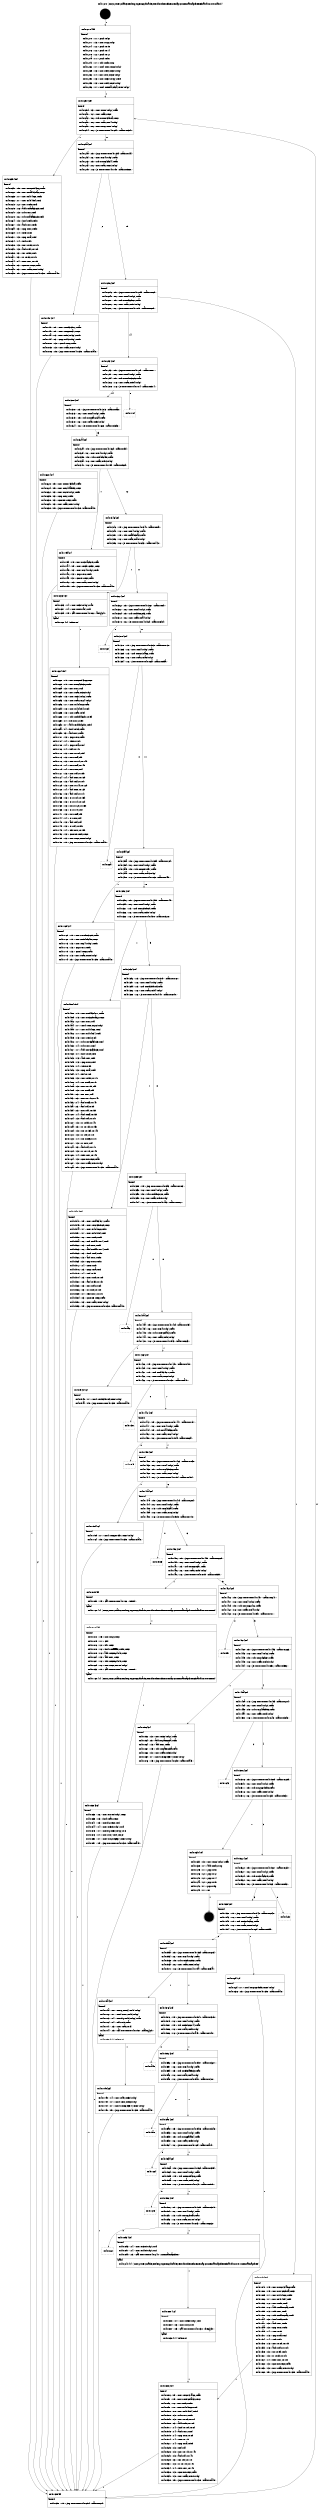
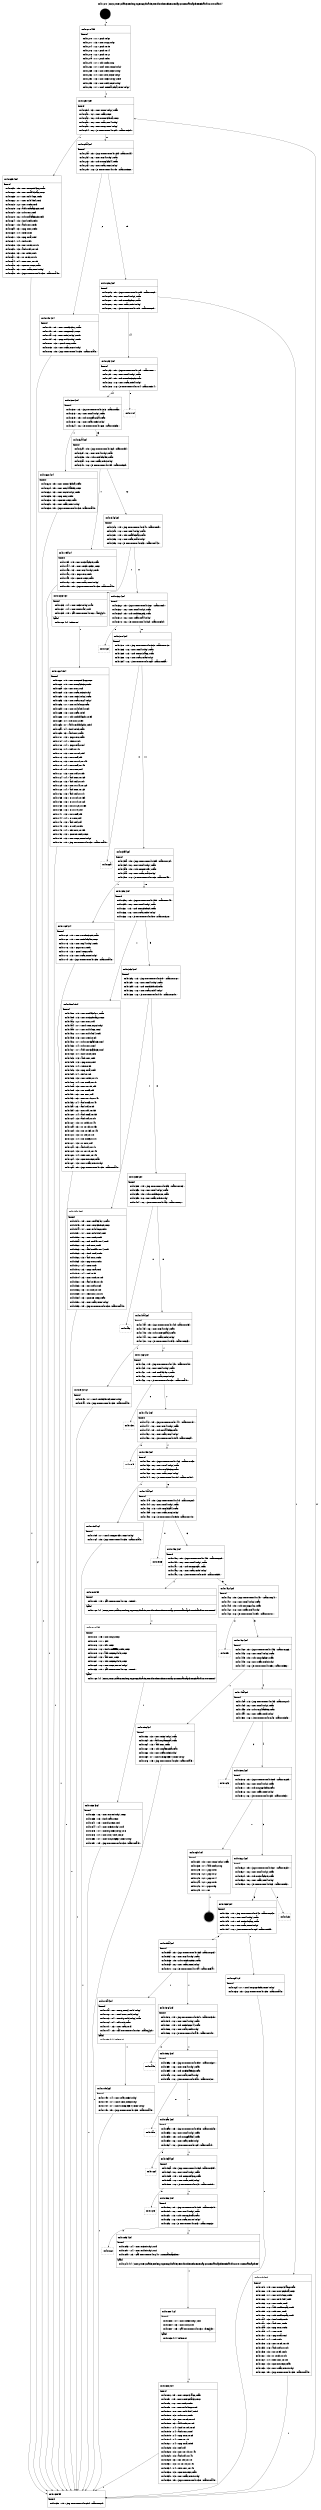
edge "0x40130e [28]" -> "0x401628 [27]": added, label "1"
edge "0x40187b [88]" -> "0x4018ec [87]": now "0x40187b [88]" -> "0x401cbe [5]"
